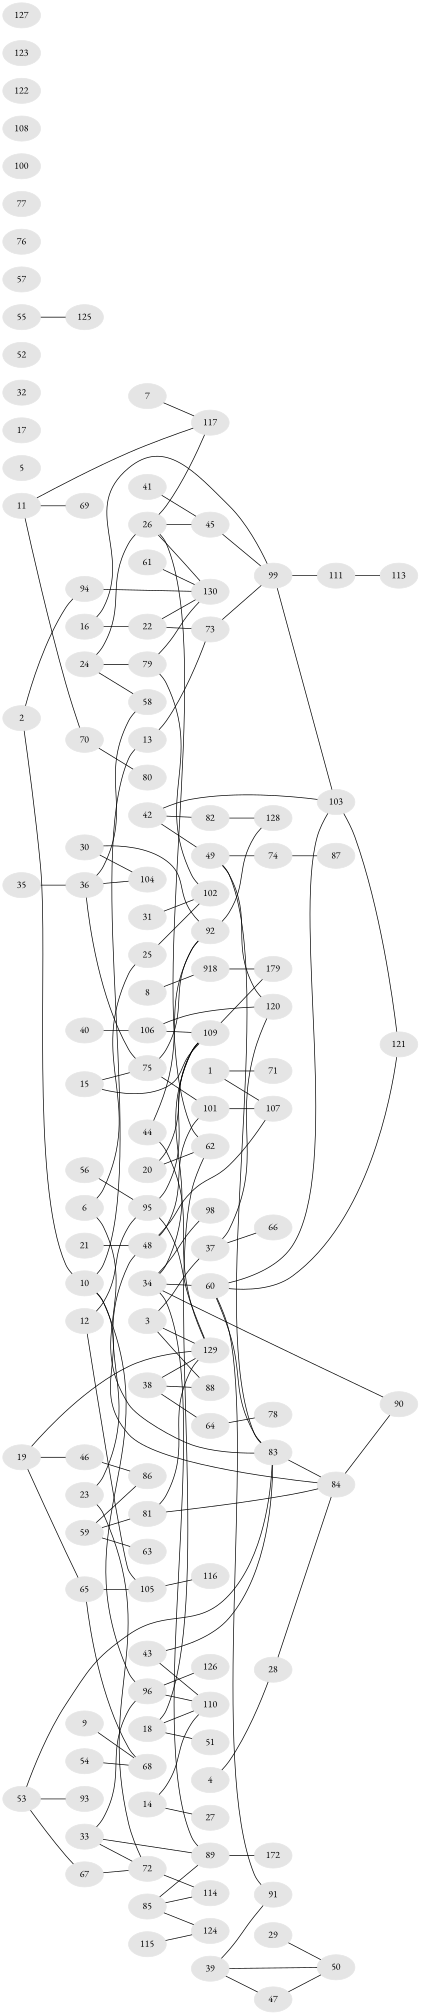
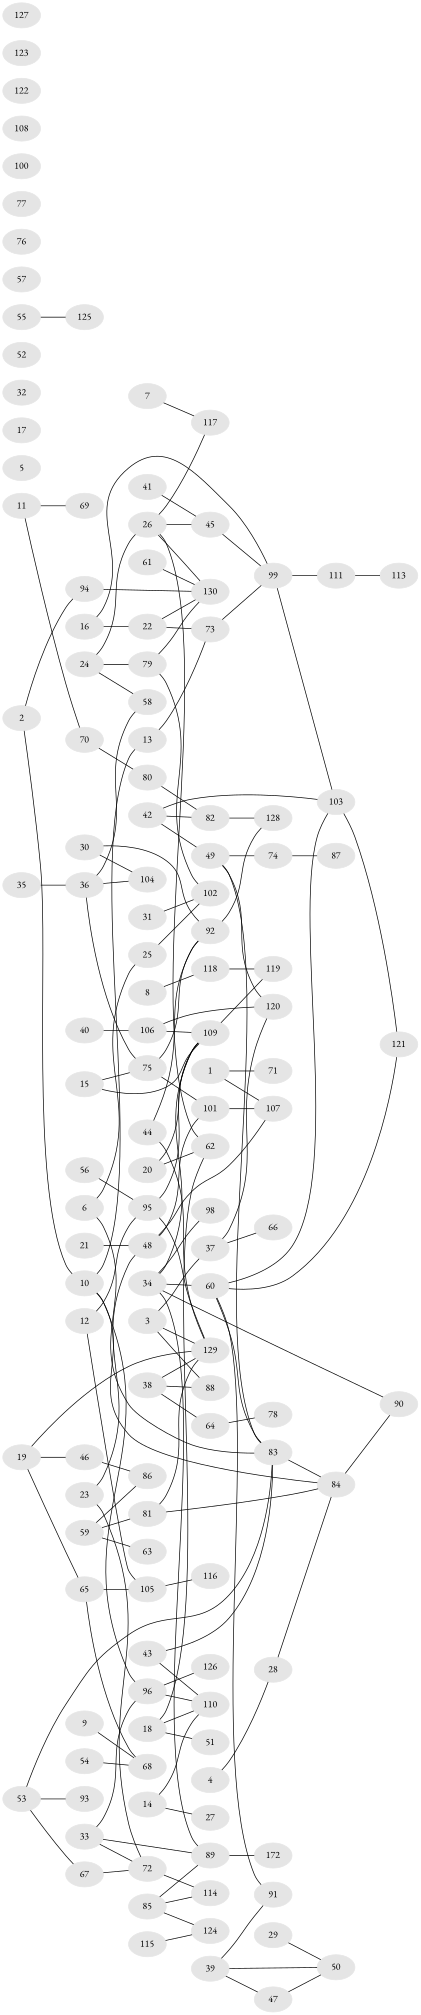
edge "117" -- "11": removed
edge "80" -- "82": added
node "918": label "918" -> "118"
node "179": label "179" -> "119"
